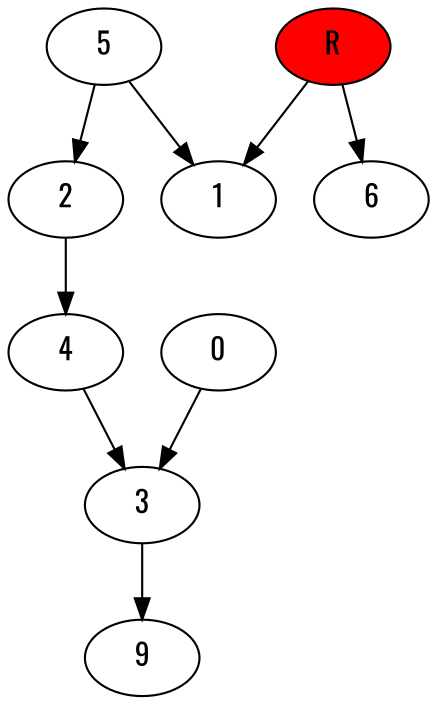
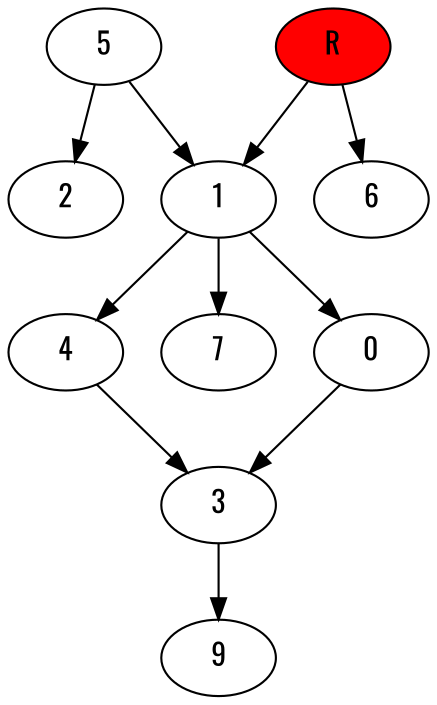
edge "2" -> "4": now "1" -> "4"
edge "1" -> "0": added
node "7": added
